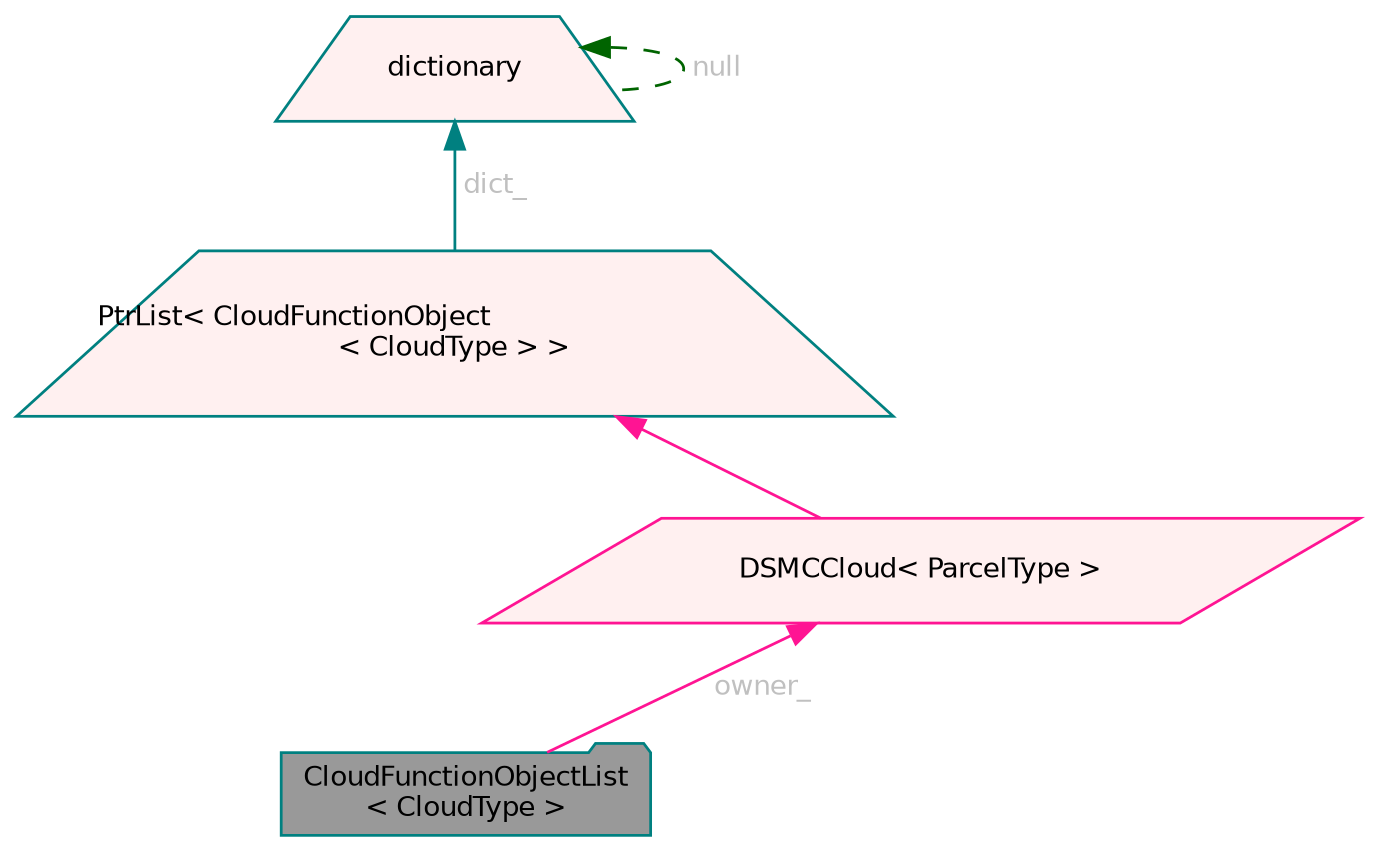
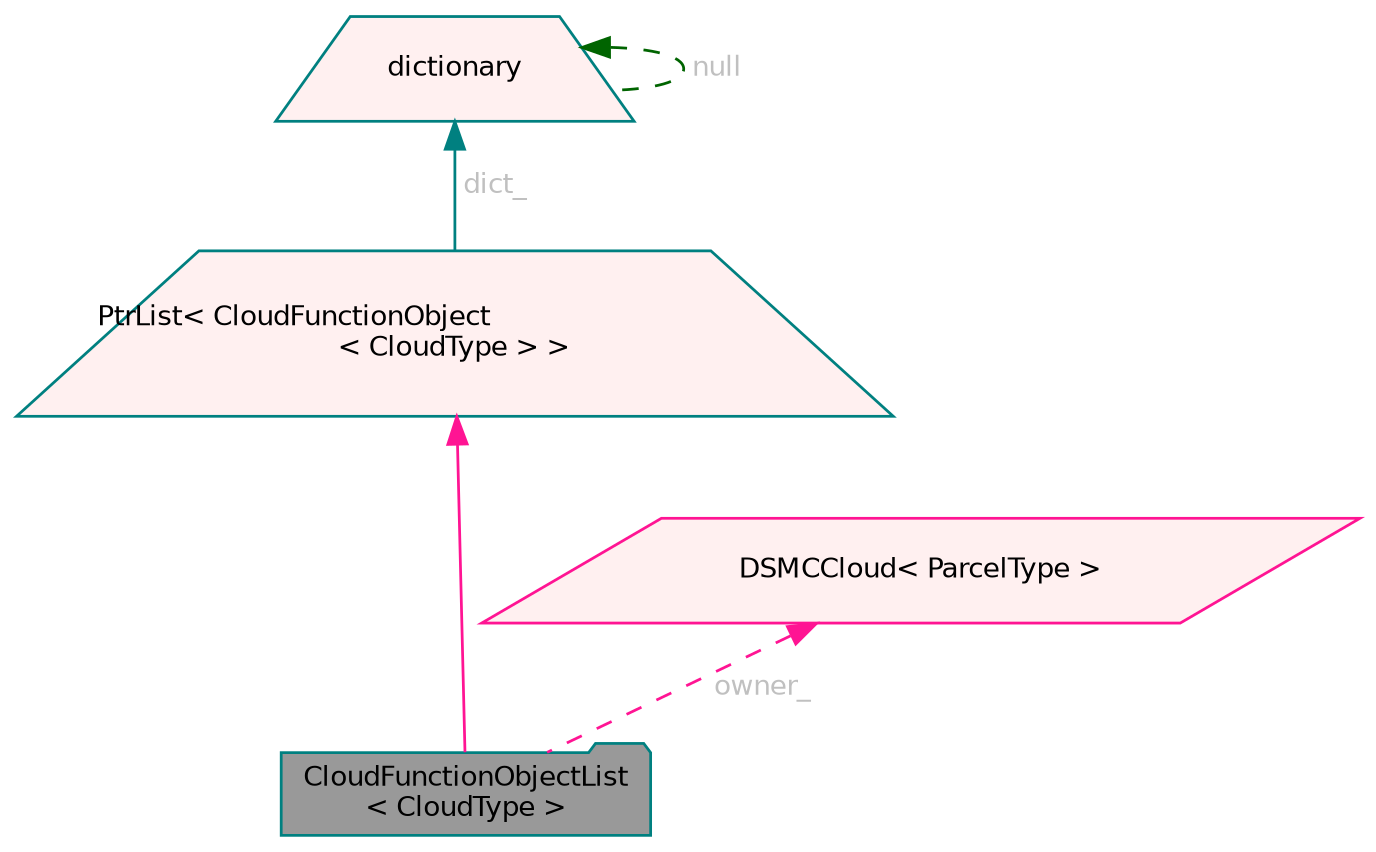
edge "DSMCCloud< ParcelType >" -> "PtrList< CloudFunctionObject < CloudType > >": now "CloudFunctionObjectList < CloudType >" -> "PtrList< CloudFunctionObject < CloudType > >"
edge "CloudFunctionObjectList < CloudType >" -> "DSMCCloud< ParcelType >": style solid -> dashed
